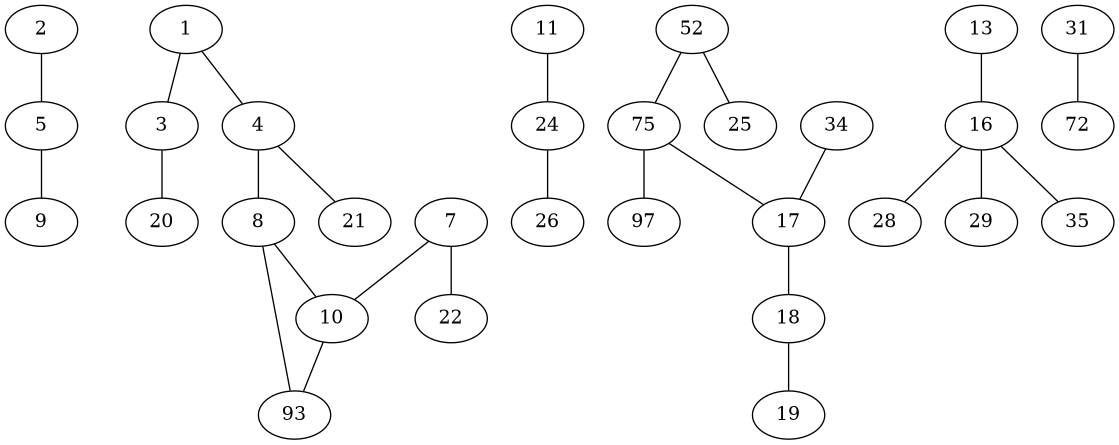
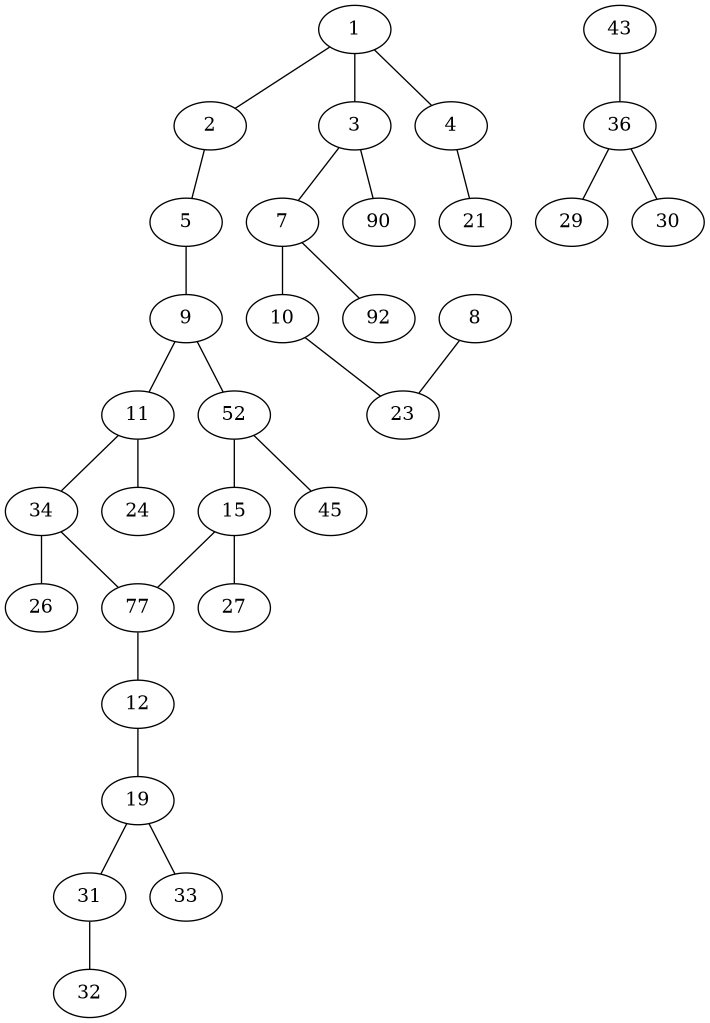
node "13": label "13" -> "43"
edge "1" -- "2": added
node "75": label "75" -> "15"
node "25": label "25" -> "45"
node "16": label "16" -> "36"
node "72": label "72" -> "32"
edge "4" -- "8": removed
edge "3" -- "7": added
edge "24" -- "26": now "34" -- "26"
node "20": label "20" -> "90"
node "97": label "97" -> "27"
node "17": label "17" -> "77"
node "28": removed
node "35": label "35" -> "30"
edge "8" -- "10": removed
node "22": label "22" -> "92"
node "18": label "18" -> "12"
edge "9" -- "11": added
edge "9" -- "52": added
node "93": label "93" -> "23"
edge "11" -- "34": added
edge "19" -- "31": added
node "33": added
